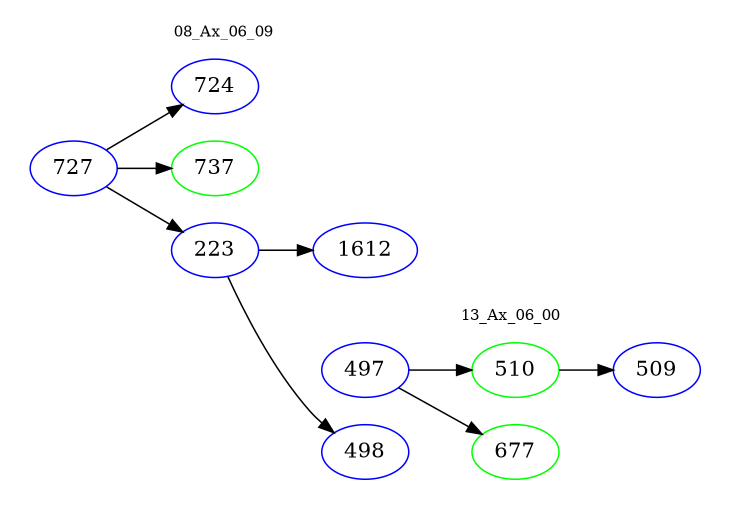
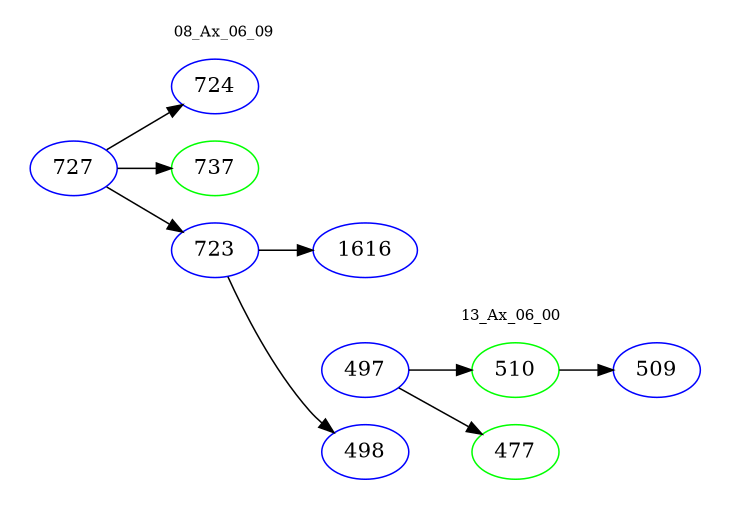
node "223": label "223" -> "723"
node "1612": label "1612" -> "1616"
node "677": label "677" -> "477"
